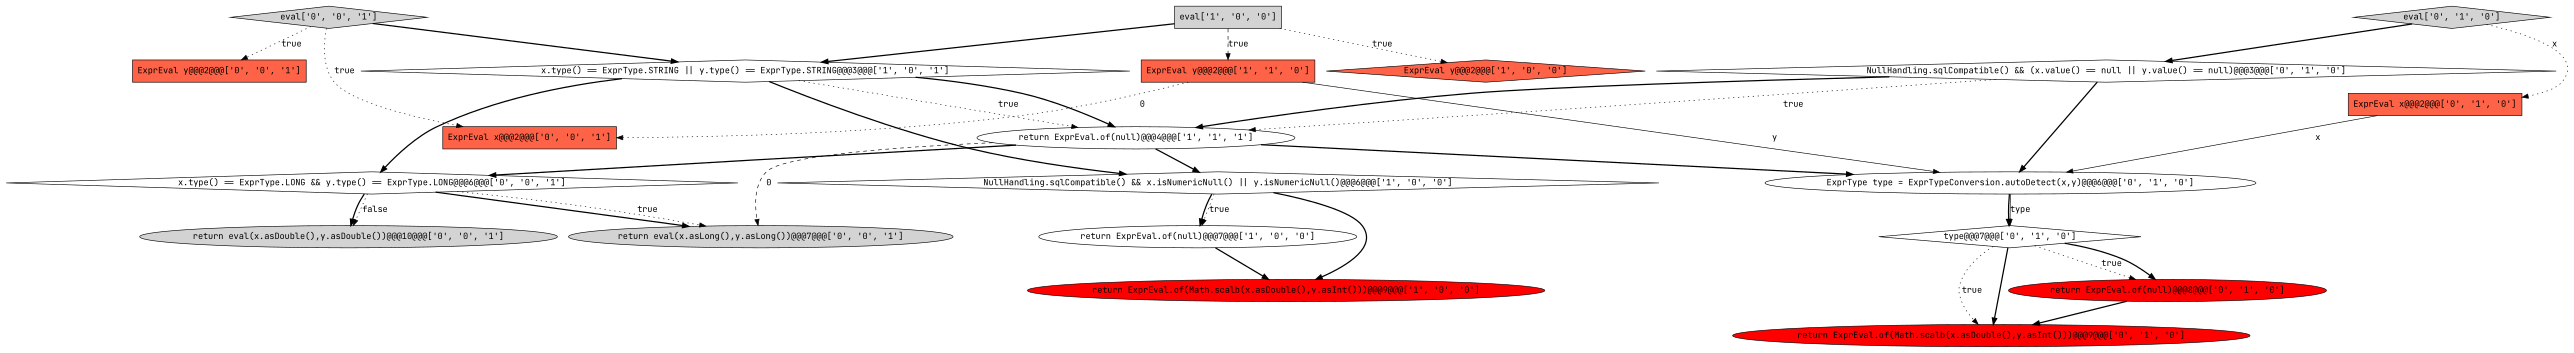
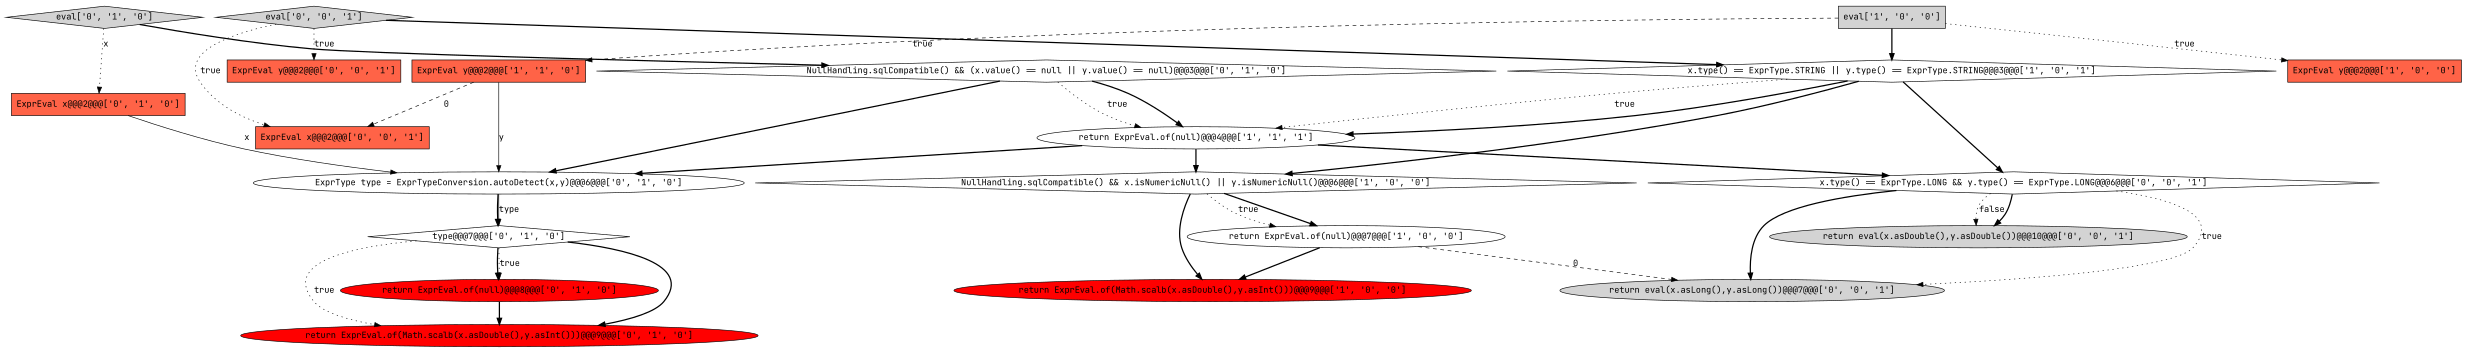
node "ExprEval y@@@2@@@['1', '0', '0']": shape diamond -> box
edge "ExprEval y@@@2@@@['1', '1', '0']" -> "ExprEval x@@@2@@@['0', '0', '1']": style dotted -> dashed
edge "return ExprEval.of(null)@@@4@@@['1', '1', '1']" -> "return eval(x.asLong(),y.asLong())@@@7@@@['0', '0', '1']": now "return ExprEval.of(null)@@@7@@@['1', '0', '0']" -> "return eval(x.asLong(),y.asLong())@@@7@@@['0', '0', '1']"
